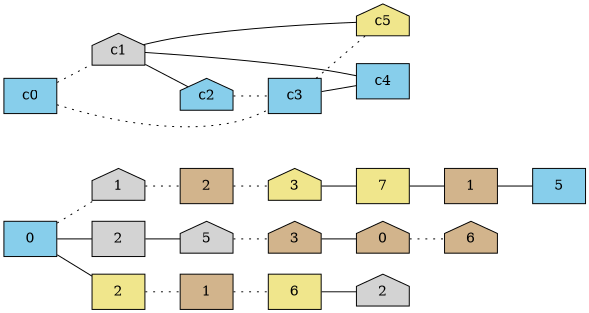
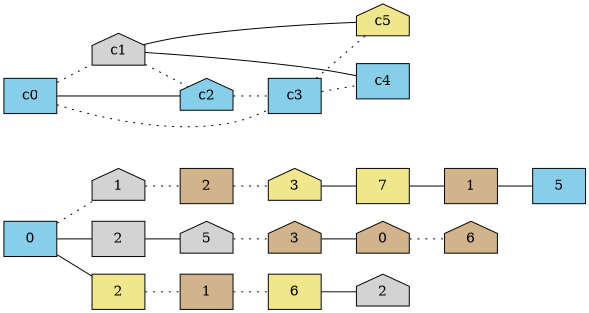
edge "c1" -- "c2": style solid -> dotted
edge "c4" -- "c3": style solid -> dotted
edge "c0" -- "c2": added
